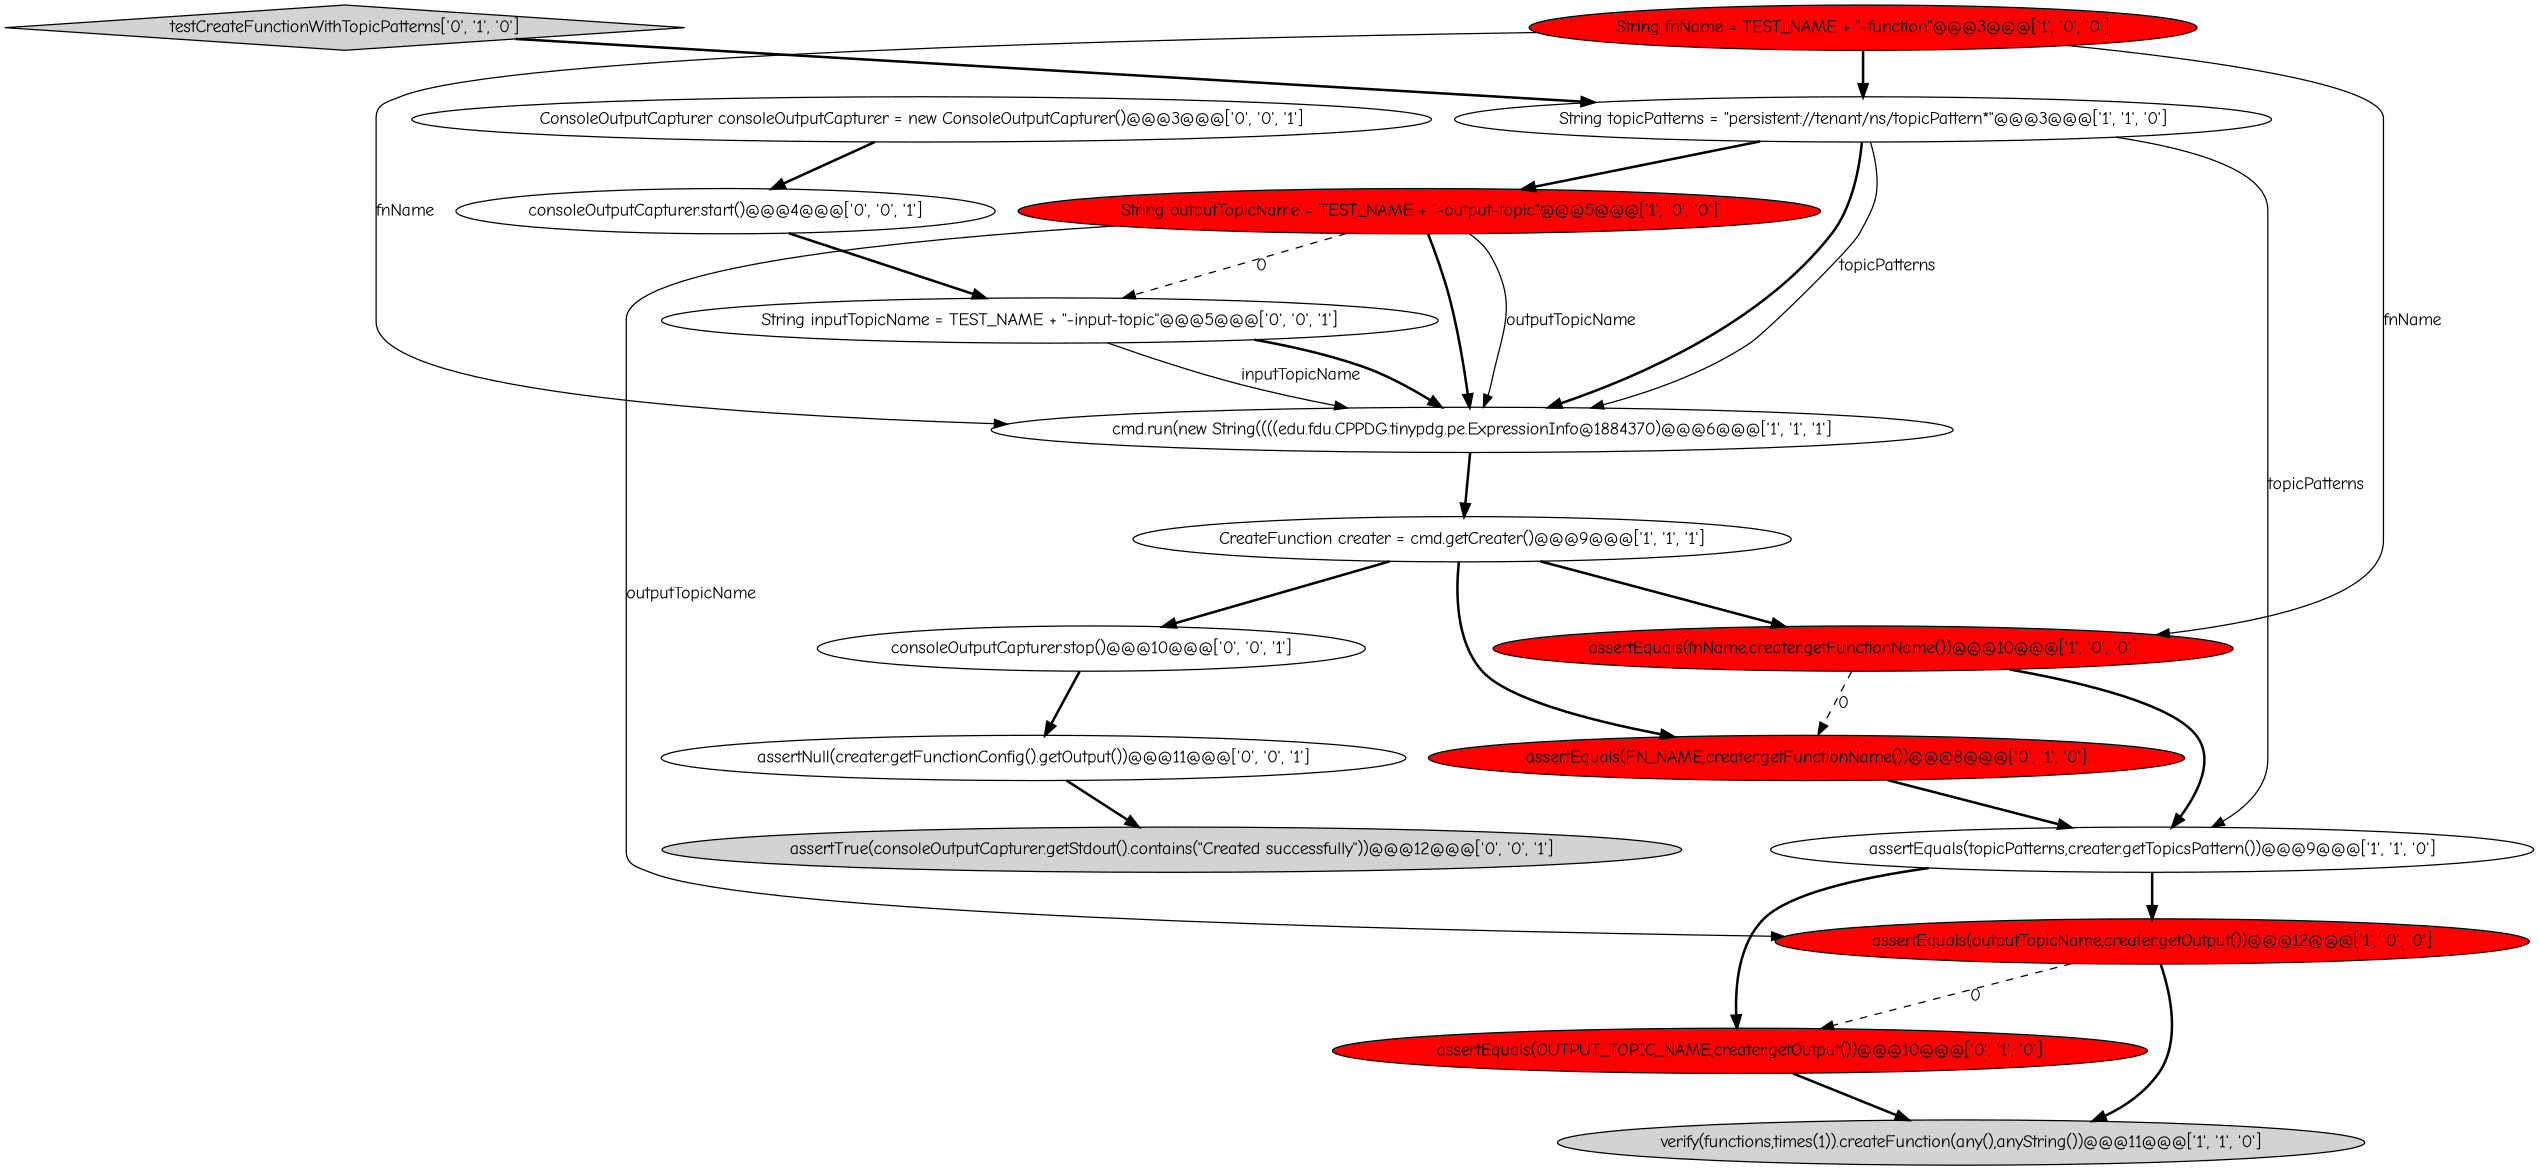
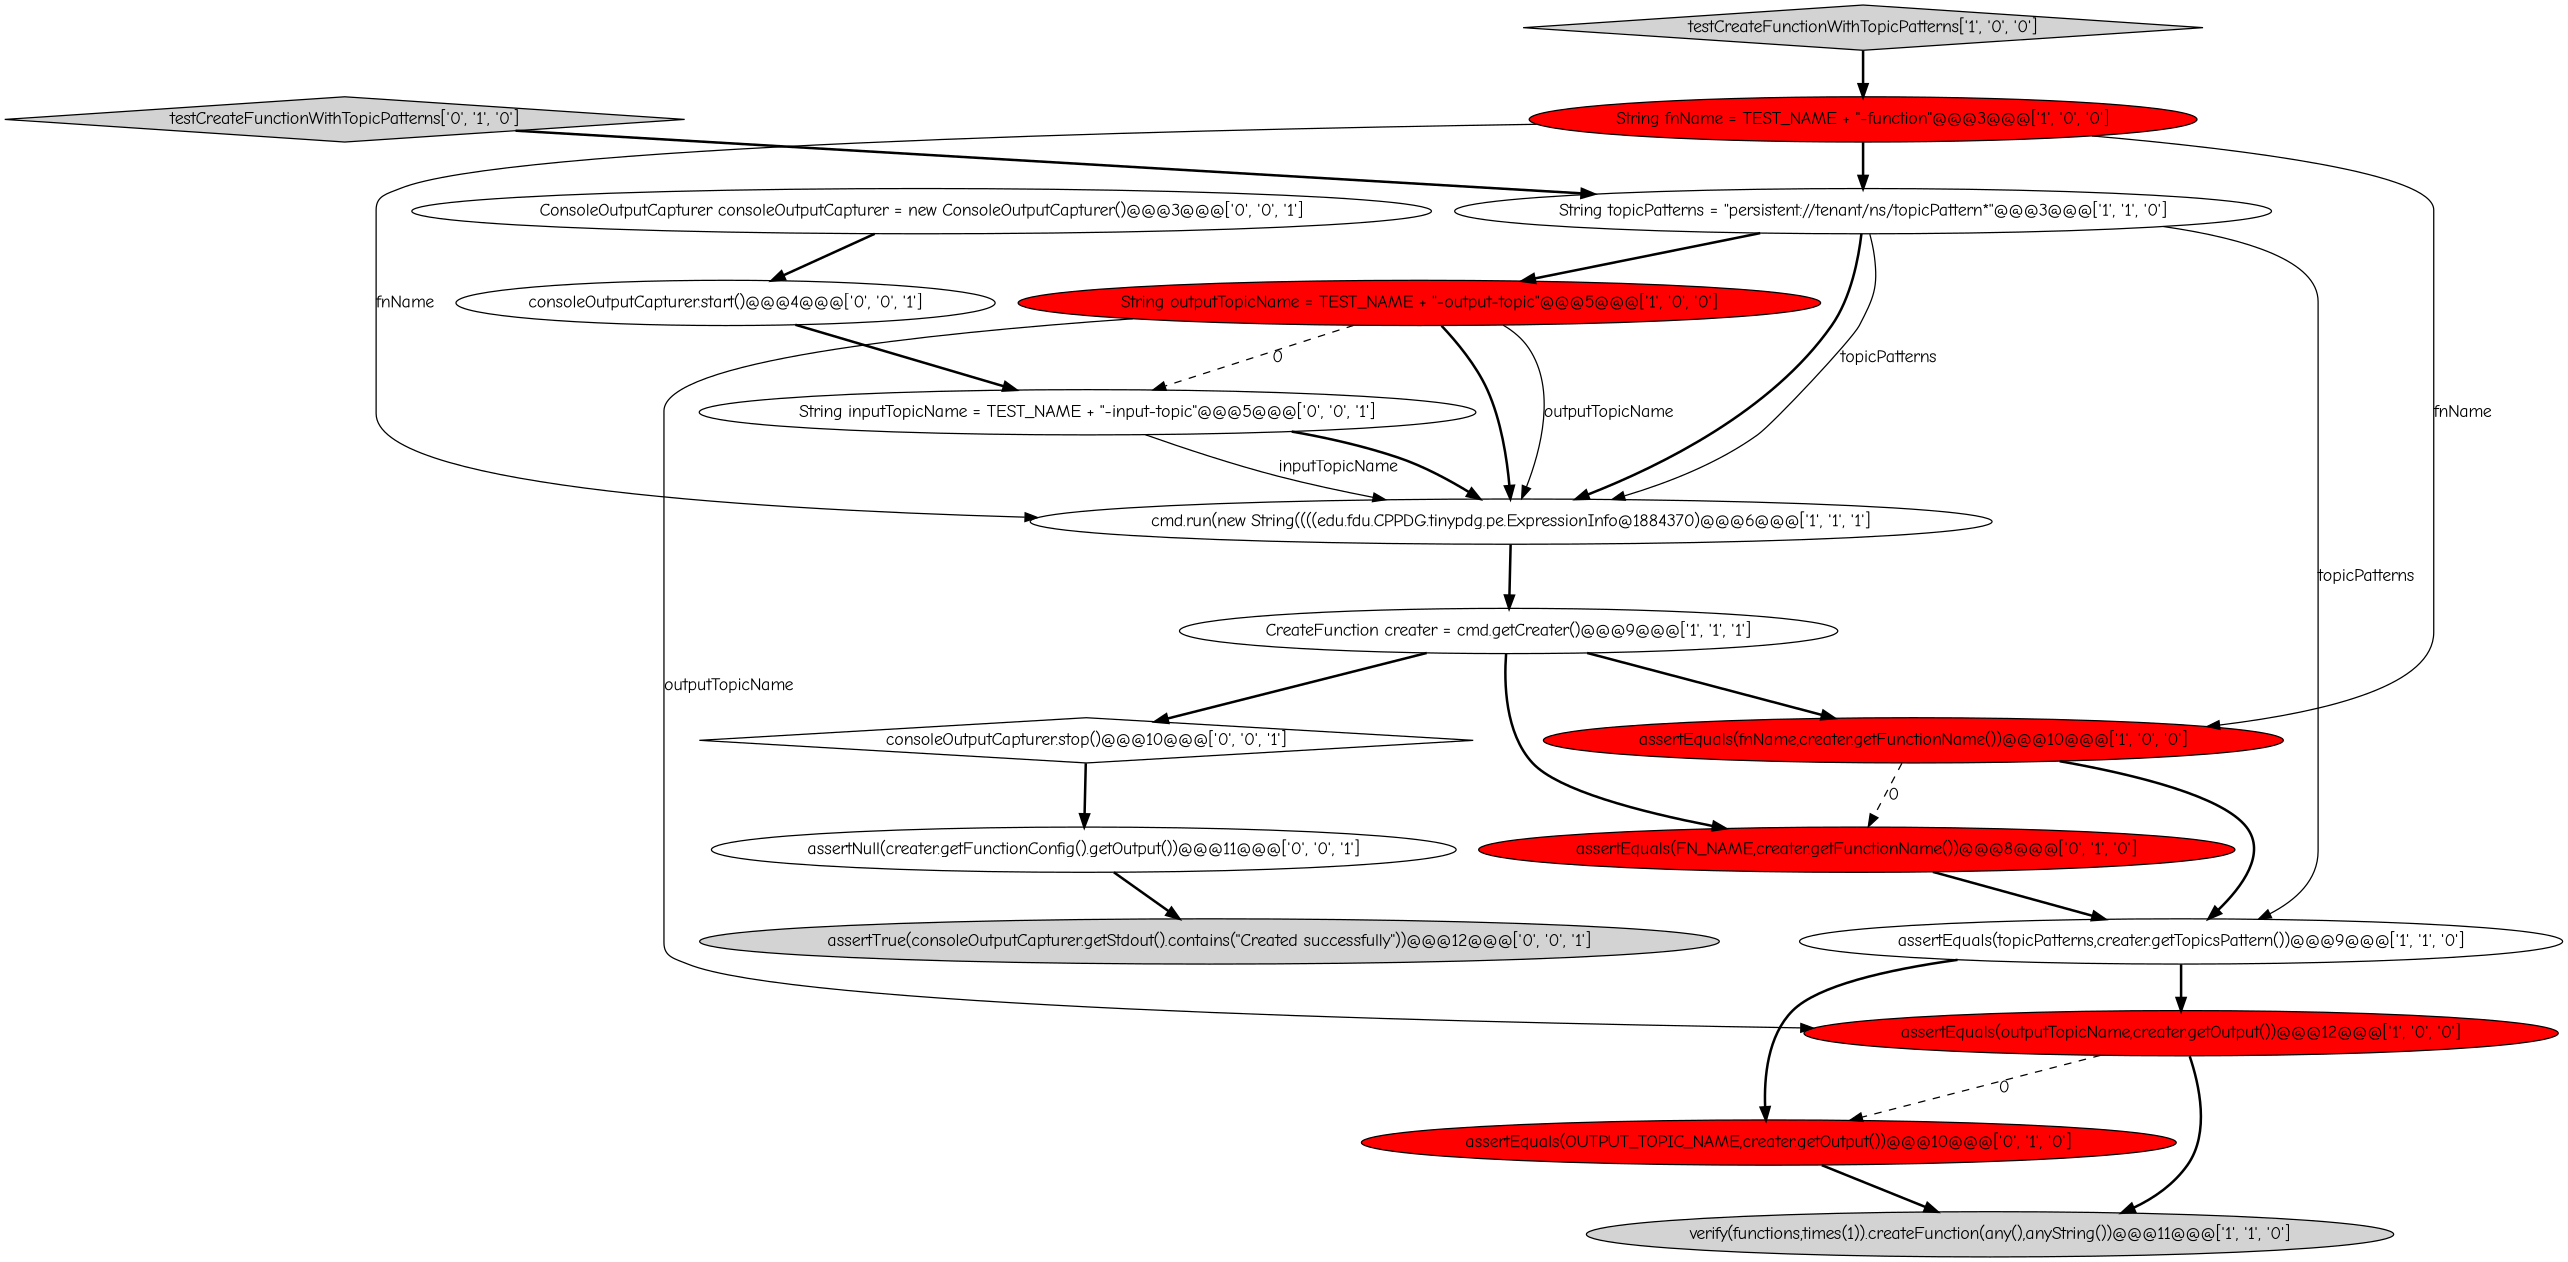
node "testCreateFunctionWithTopicPatterns['1', '0', '0']": added
node "consoleOutputCapturer.stop()@@@10@@@['0', '0', '1']": shape ellipse -> diamond
